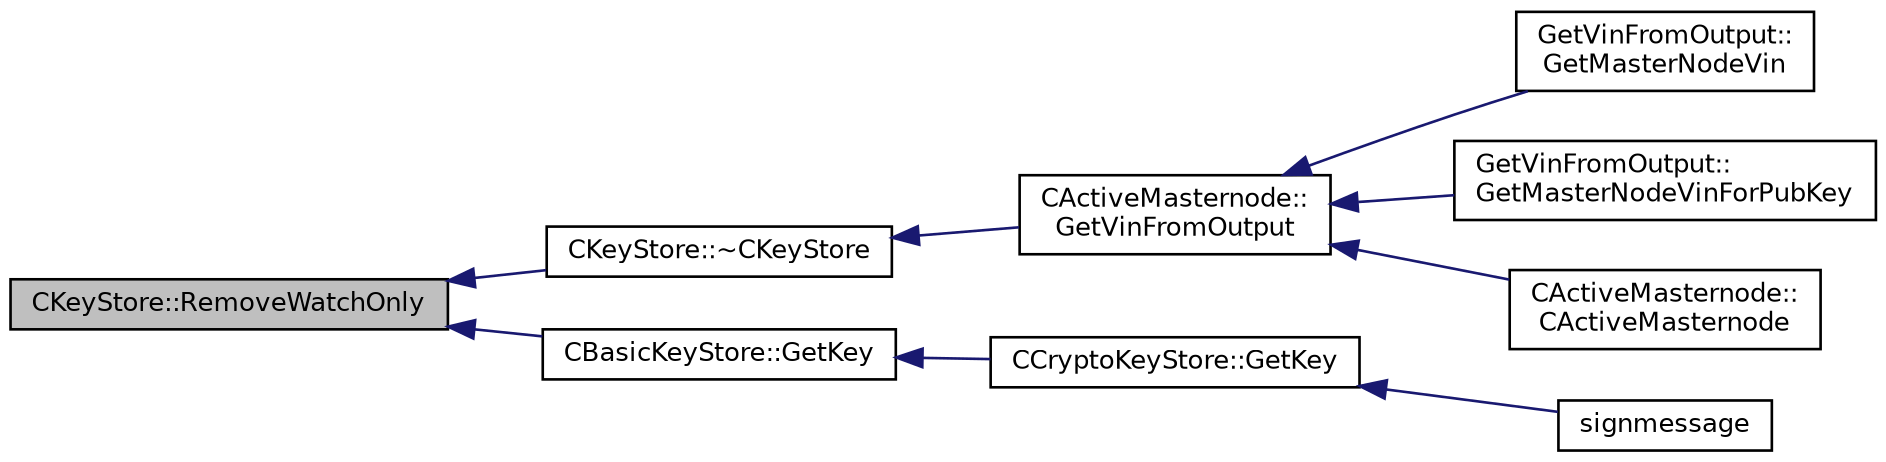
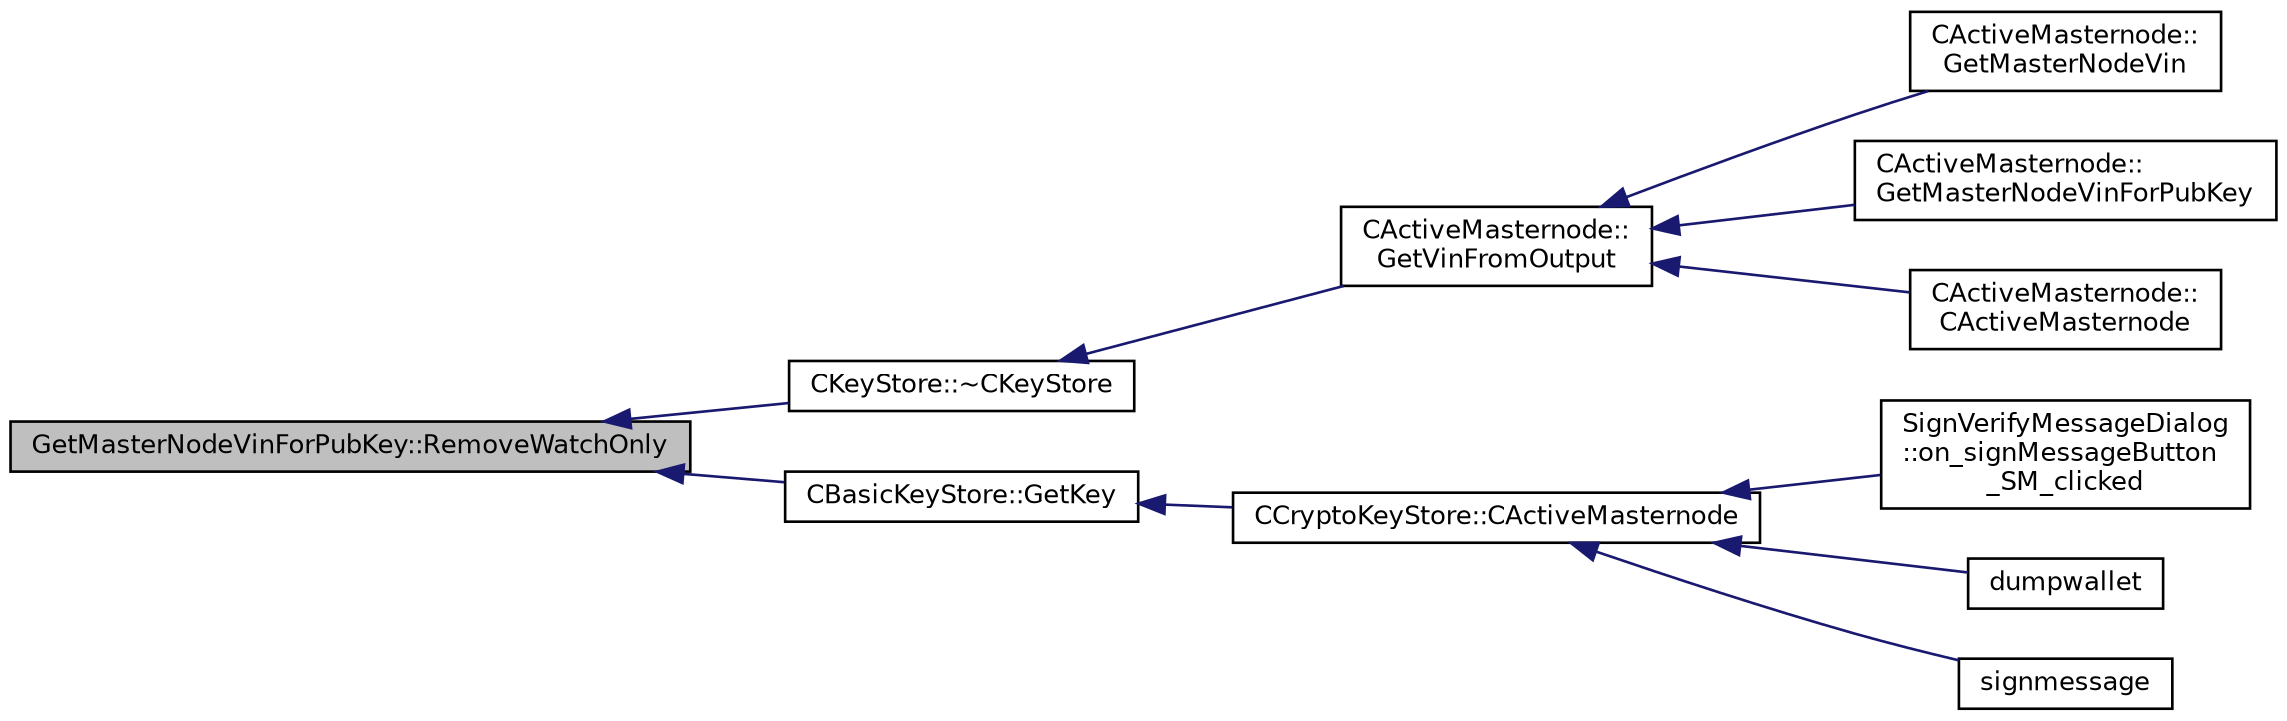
node "GetVinFromOutput:: GetMasterNodeVin": label "GetVinFromOutput:: GetMasterNodeVin" -> "CActiveMasternode:: GetMasterNodeVin"
node "GetVinFromOutput:: GetMasterNodeVinForPubKey": label "GetVinFromOutput:: GetMasterNodeVinForPubKey" -> "CActiveMasternode:: GetMasterNodeVinForPubKey"
node "CKeyStore::RemoveWatchOnly": label "CKeyStore::RemoveWatchOnly" -> "GetMasterNodeVinForPubKey::RemoveWatchOnly"
node "CCryptoKeyStore::GetKey": label "CCryptoKeyStore::GetKey" -> "CCryptoKeyStore::CActiveMasternode"
node "SignVerifyMessageDialog ::on_signMessageButton _SM_clicked": added
node "dumpwallet": added
